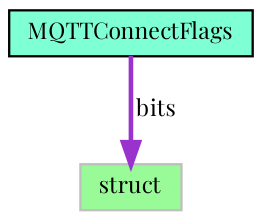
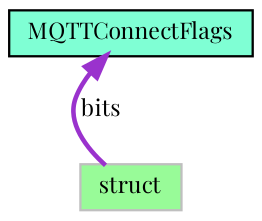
edge "MQTTConnectFlags" -> "struct": reversed
